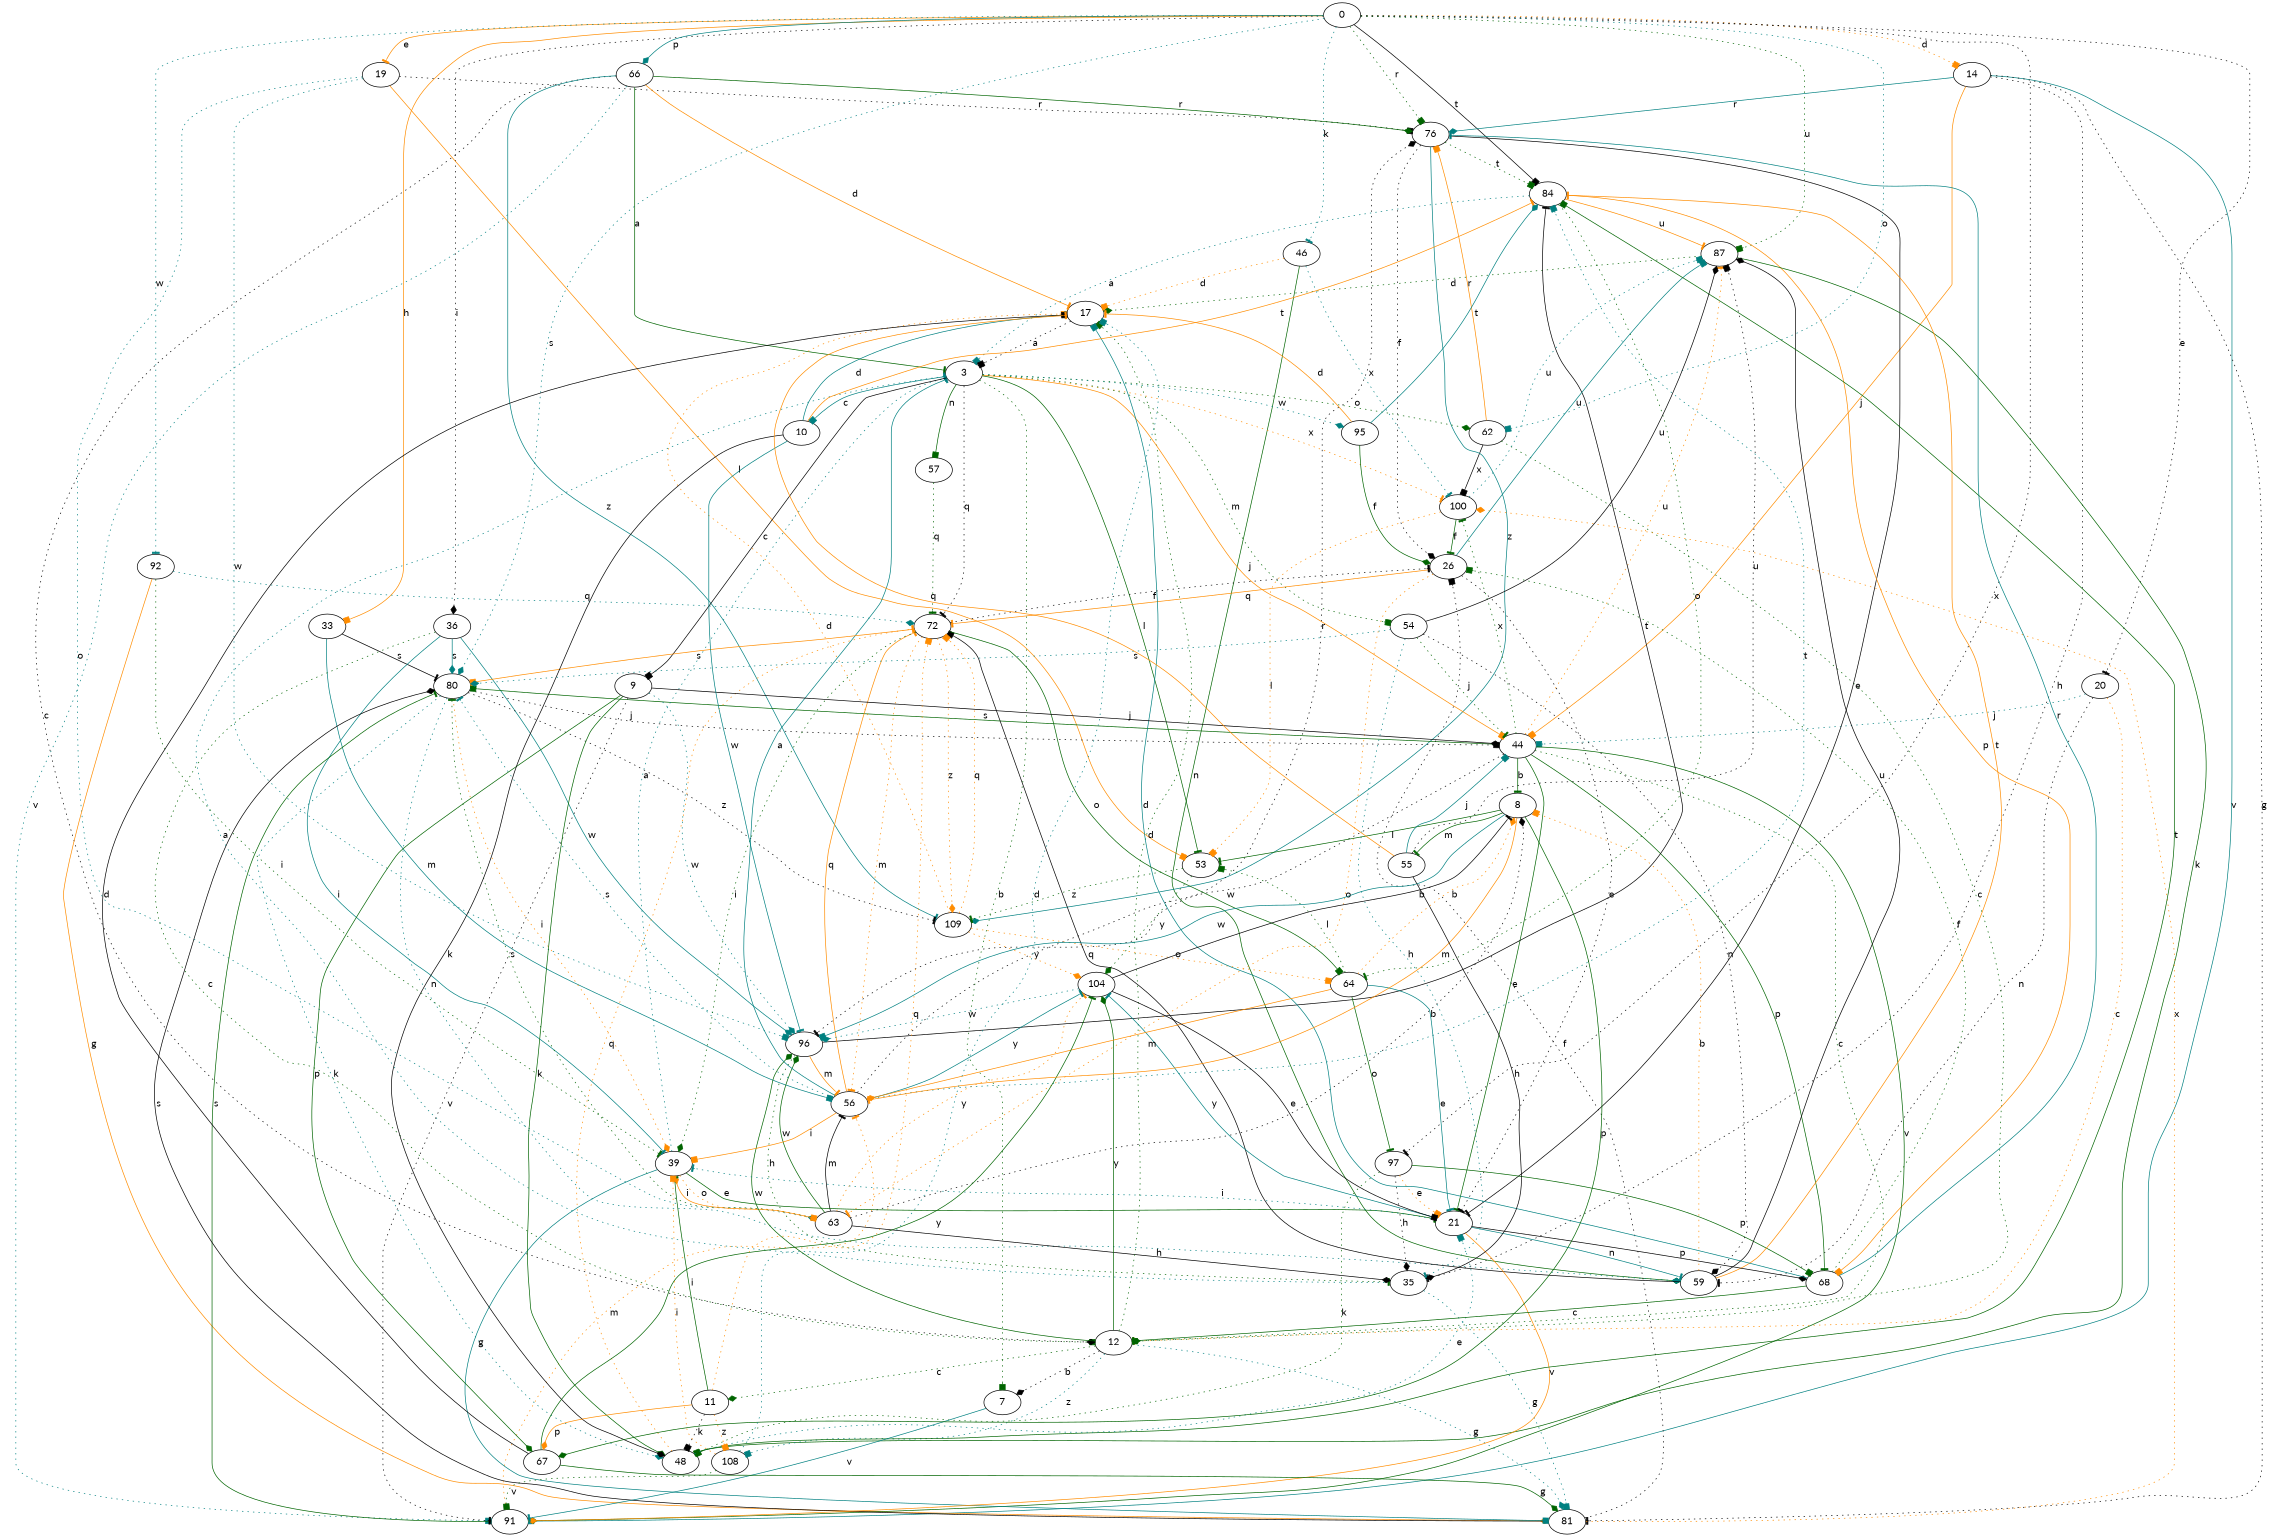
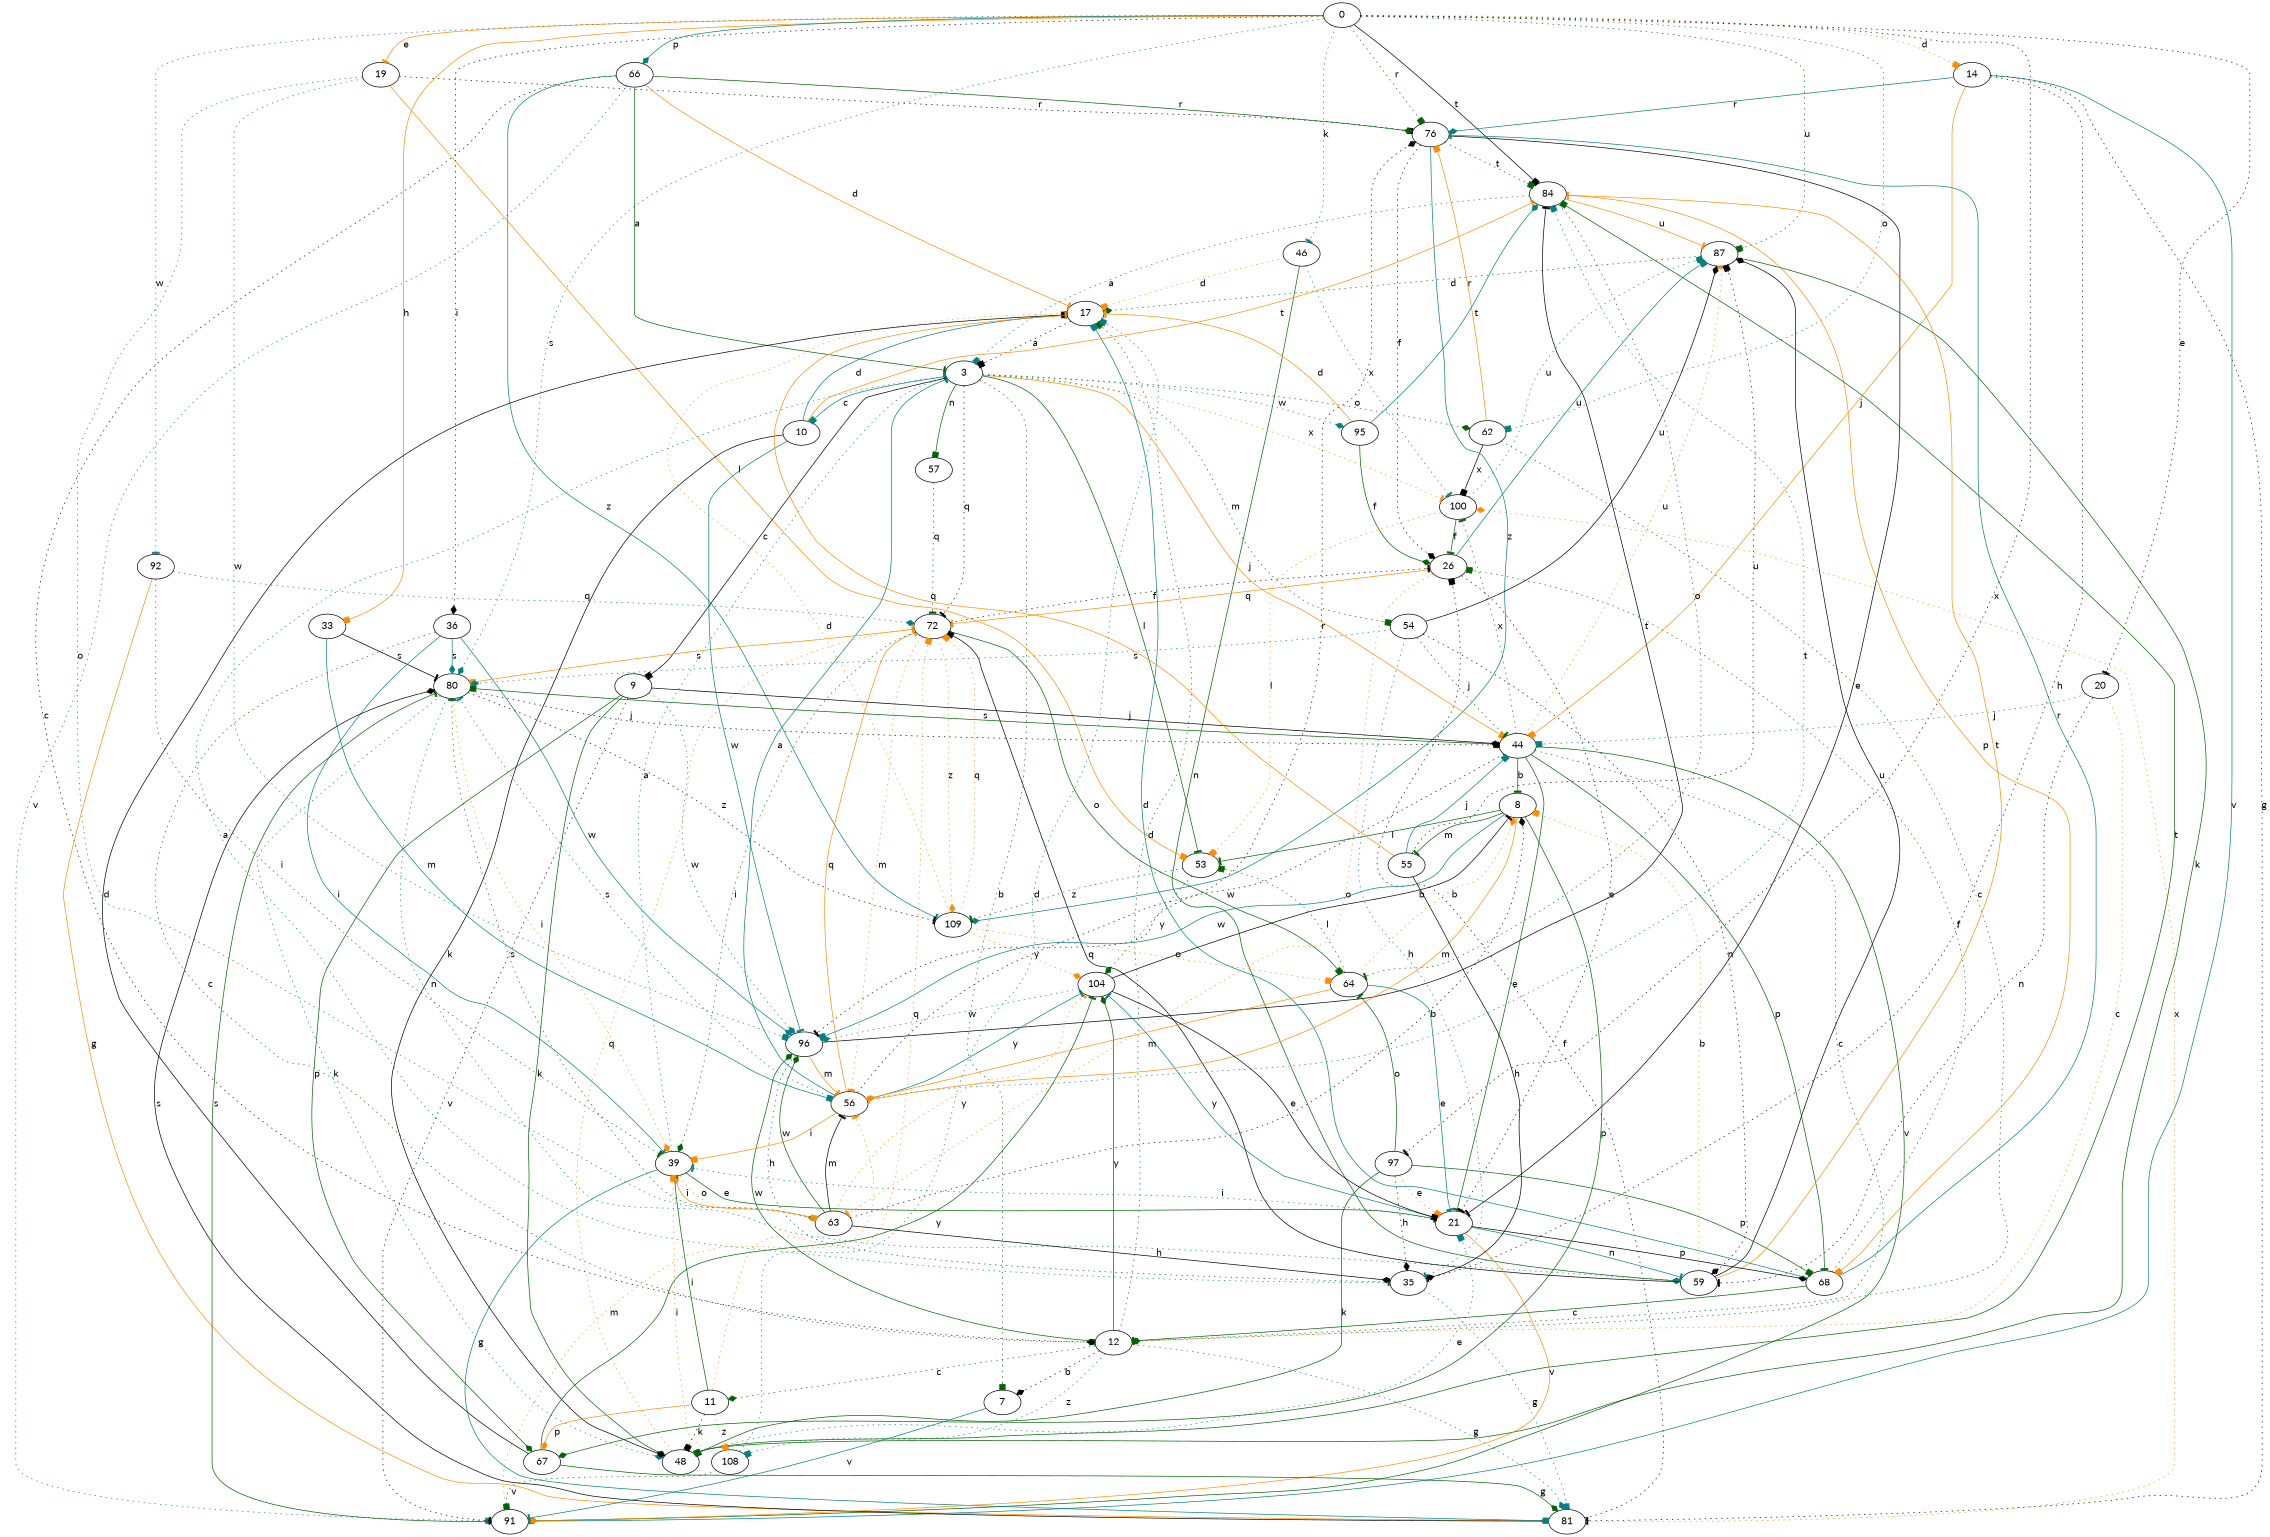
edge "64" -> "97": reversed
edge "97" -> "48": style dotted -> solid
